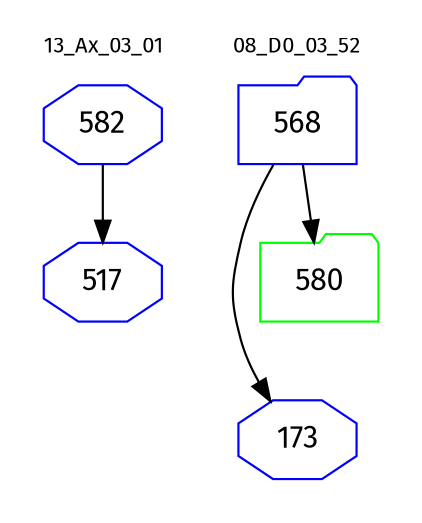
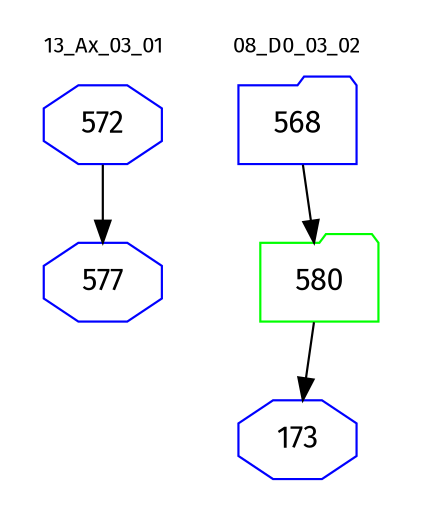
cluster "08_D0_03_52": label "08_D0_03_52" -> "08_D0_03_02"
node "582": label "582" -> "572"
edge "568" -> "173": now "580" -> "173"
node "517": label "517" -> "577"
